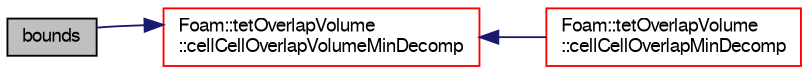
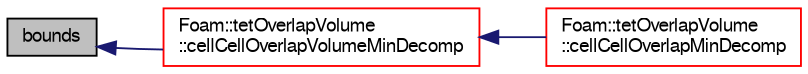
edge "bounds" -> "Foam::tetOverlapVolume ::cellCellOverlapVolumeMinDecomp": reversed
